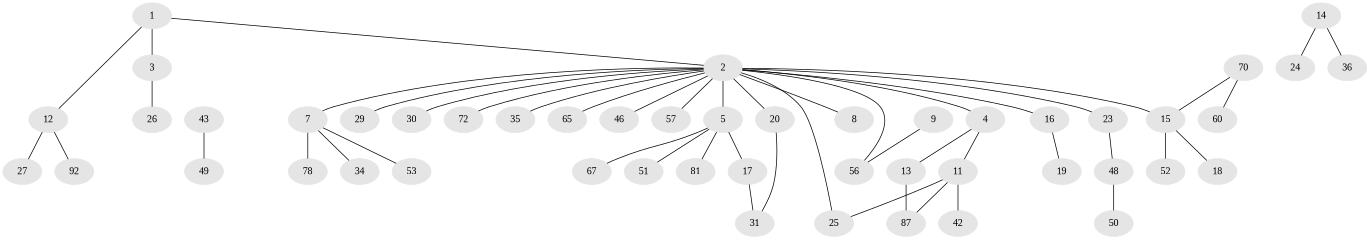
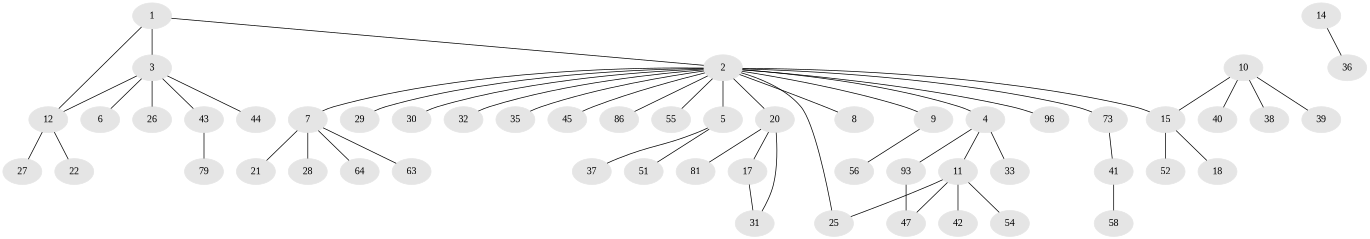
node "70": label "70" -> "10"
node "24": removed
edge "2" -- "56": now "2" -- "9"
edge "3" -- "12": added
edge "3" -- "43": added
node "6": added
node "44": added
node "72": label "72" -> "32"
node "65": label "65" -> "45"
node "46": label "46" -> "86"
node "57": label "57" -> "55"
node "16": label "16" -> "96"
node "23": label "23" -> "73"
node "60": label "60" -> "40"
node "38": added
node "39": added
edge "5" -- "17": now "20" -- "17"
edge "5" -- "81": now "20" -- "81"
node "92": label "92" -> "22"
node "49": label "49" -> "79"
node "21": added
node "78": label "78" -> "28"
node "34": label "34" -> "64"
node "53": label "53" -> "63"
node "67": label "67" -> "37"
node "13": label "13" -> "93"
node "33": added
node "19": removed
node "48": label "48" -> "41"
node "87": label "87" -> "47"
node "54": added
node "50": label "50" -> "58"
